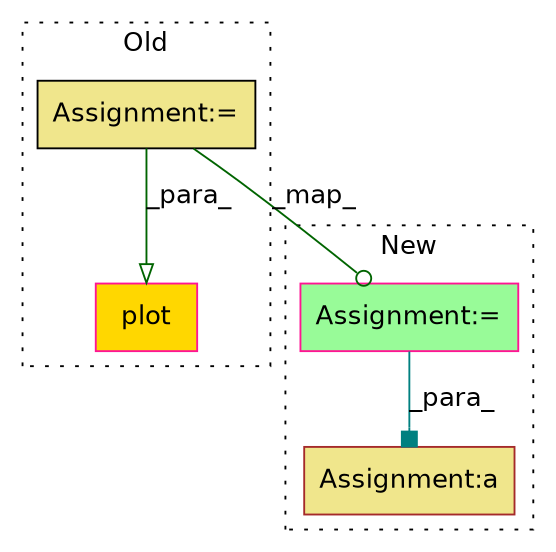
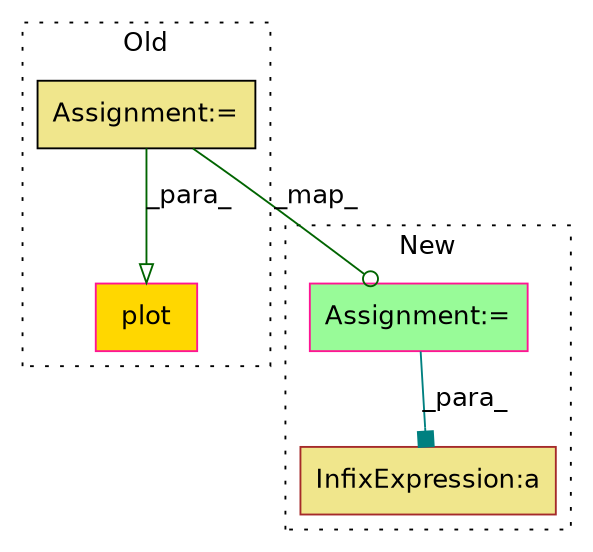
node "Assignment:a": label "Assignment:a" -> "InfixExpression:a"
